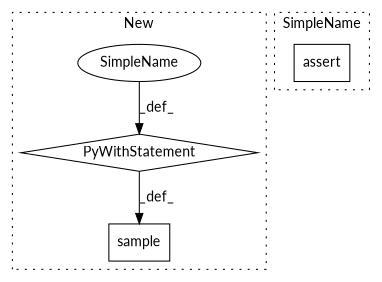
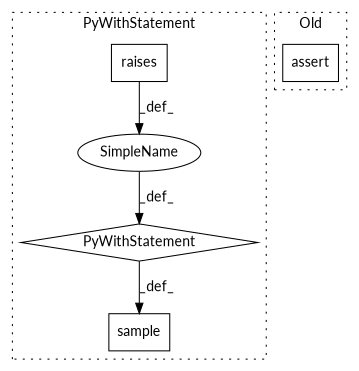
cluster "New": label "New" -> "PyWithStatement"
cluster "SimpleName": label "SimpleName" -> "Old"
node "raises": added
